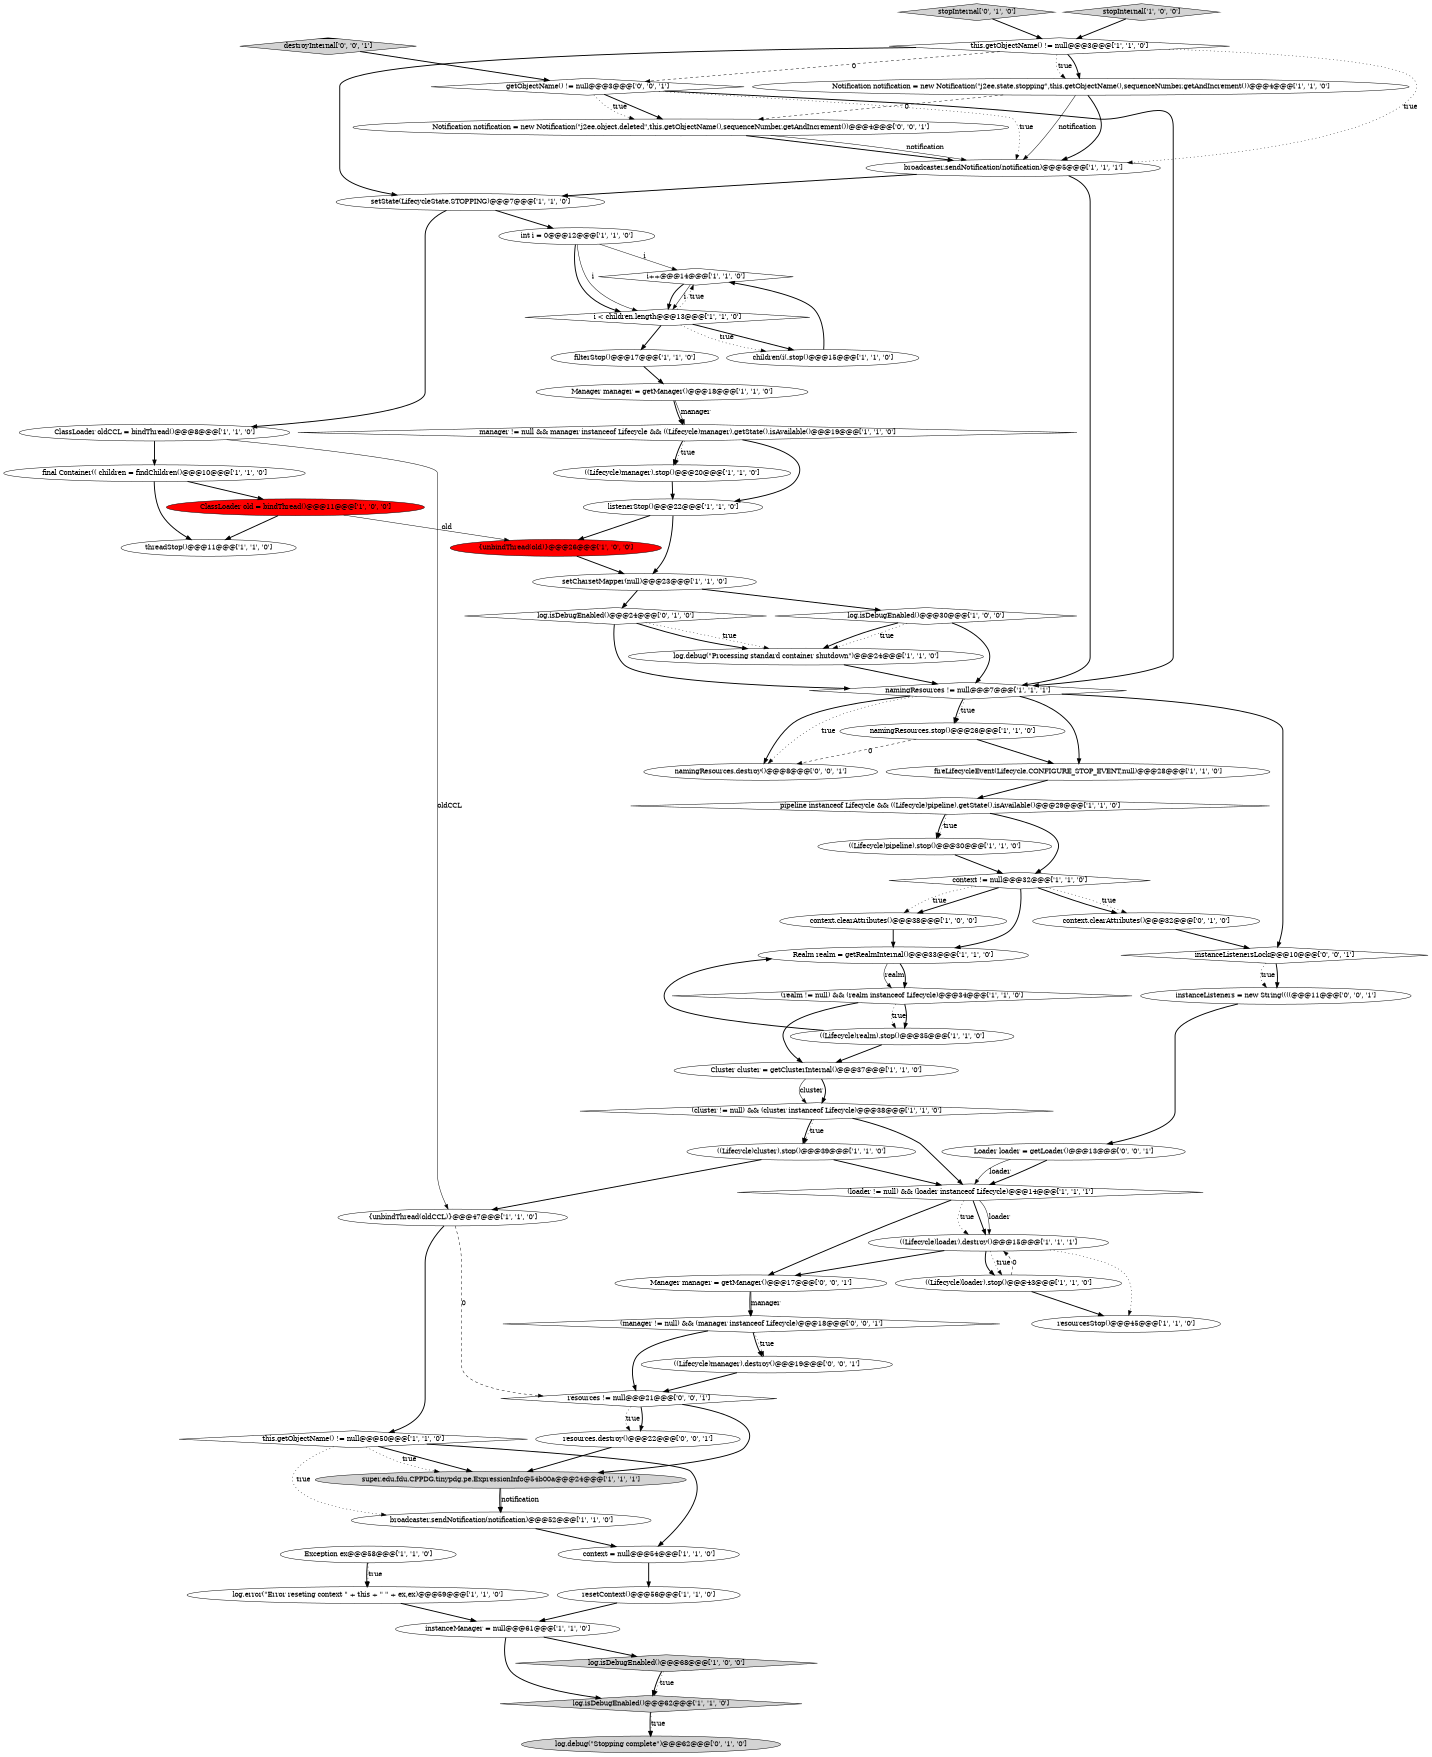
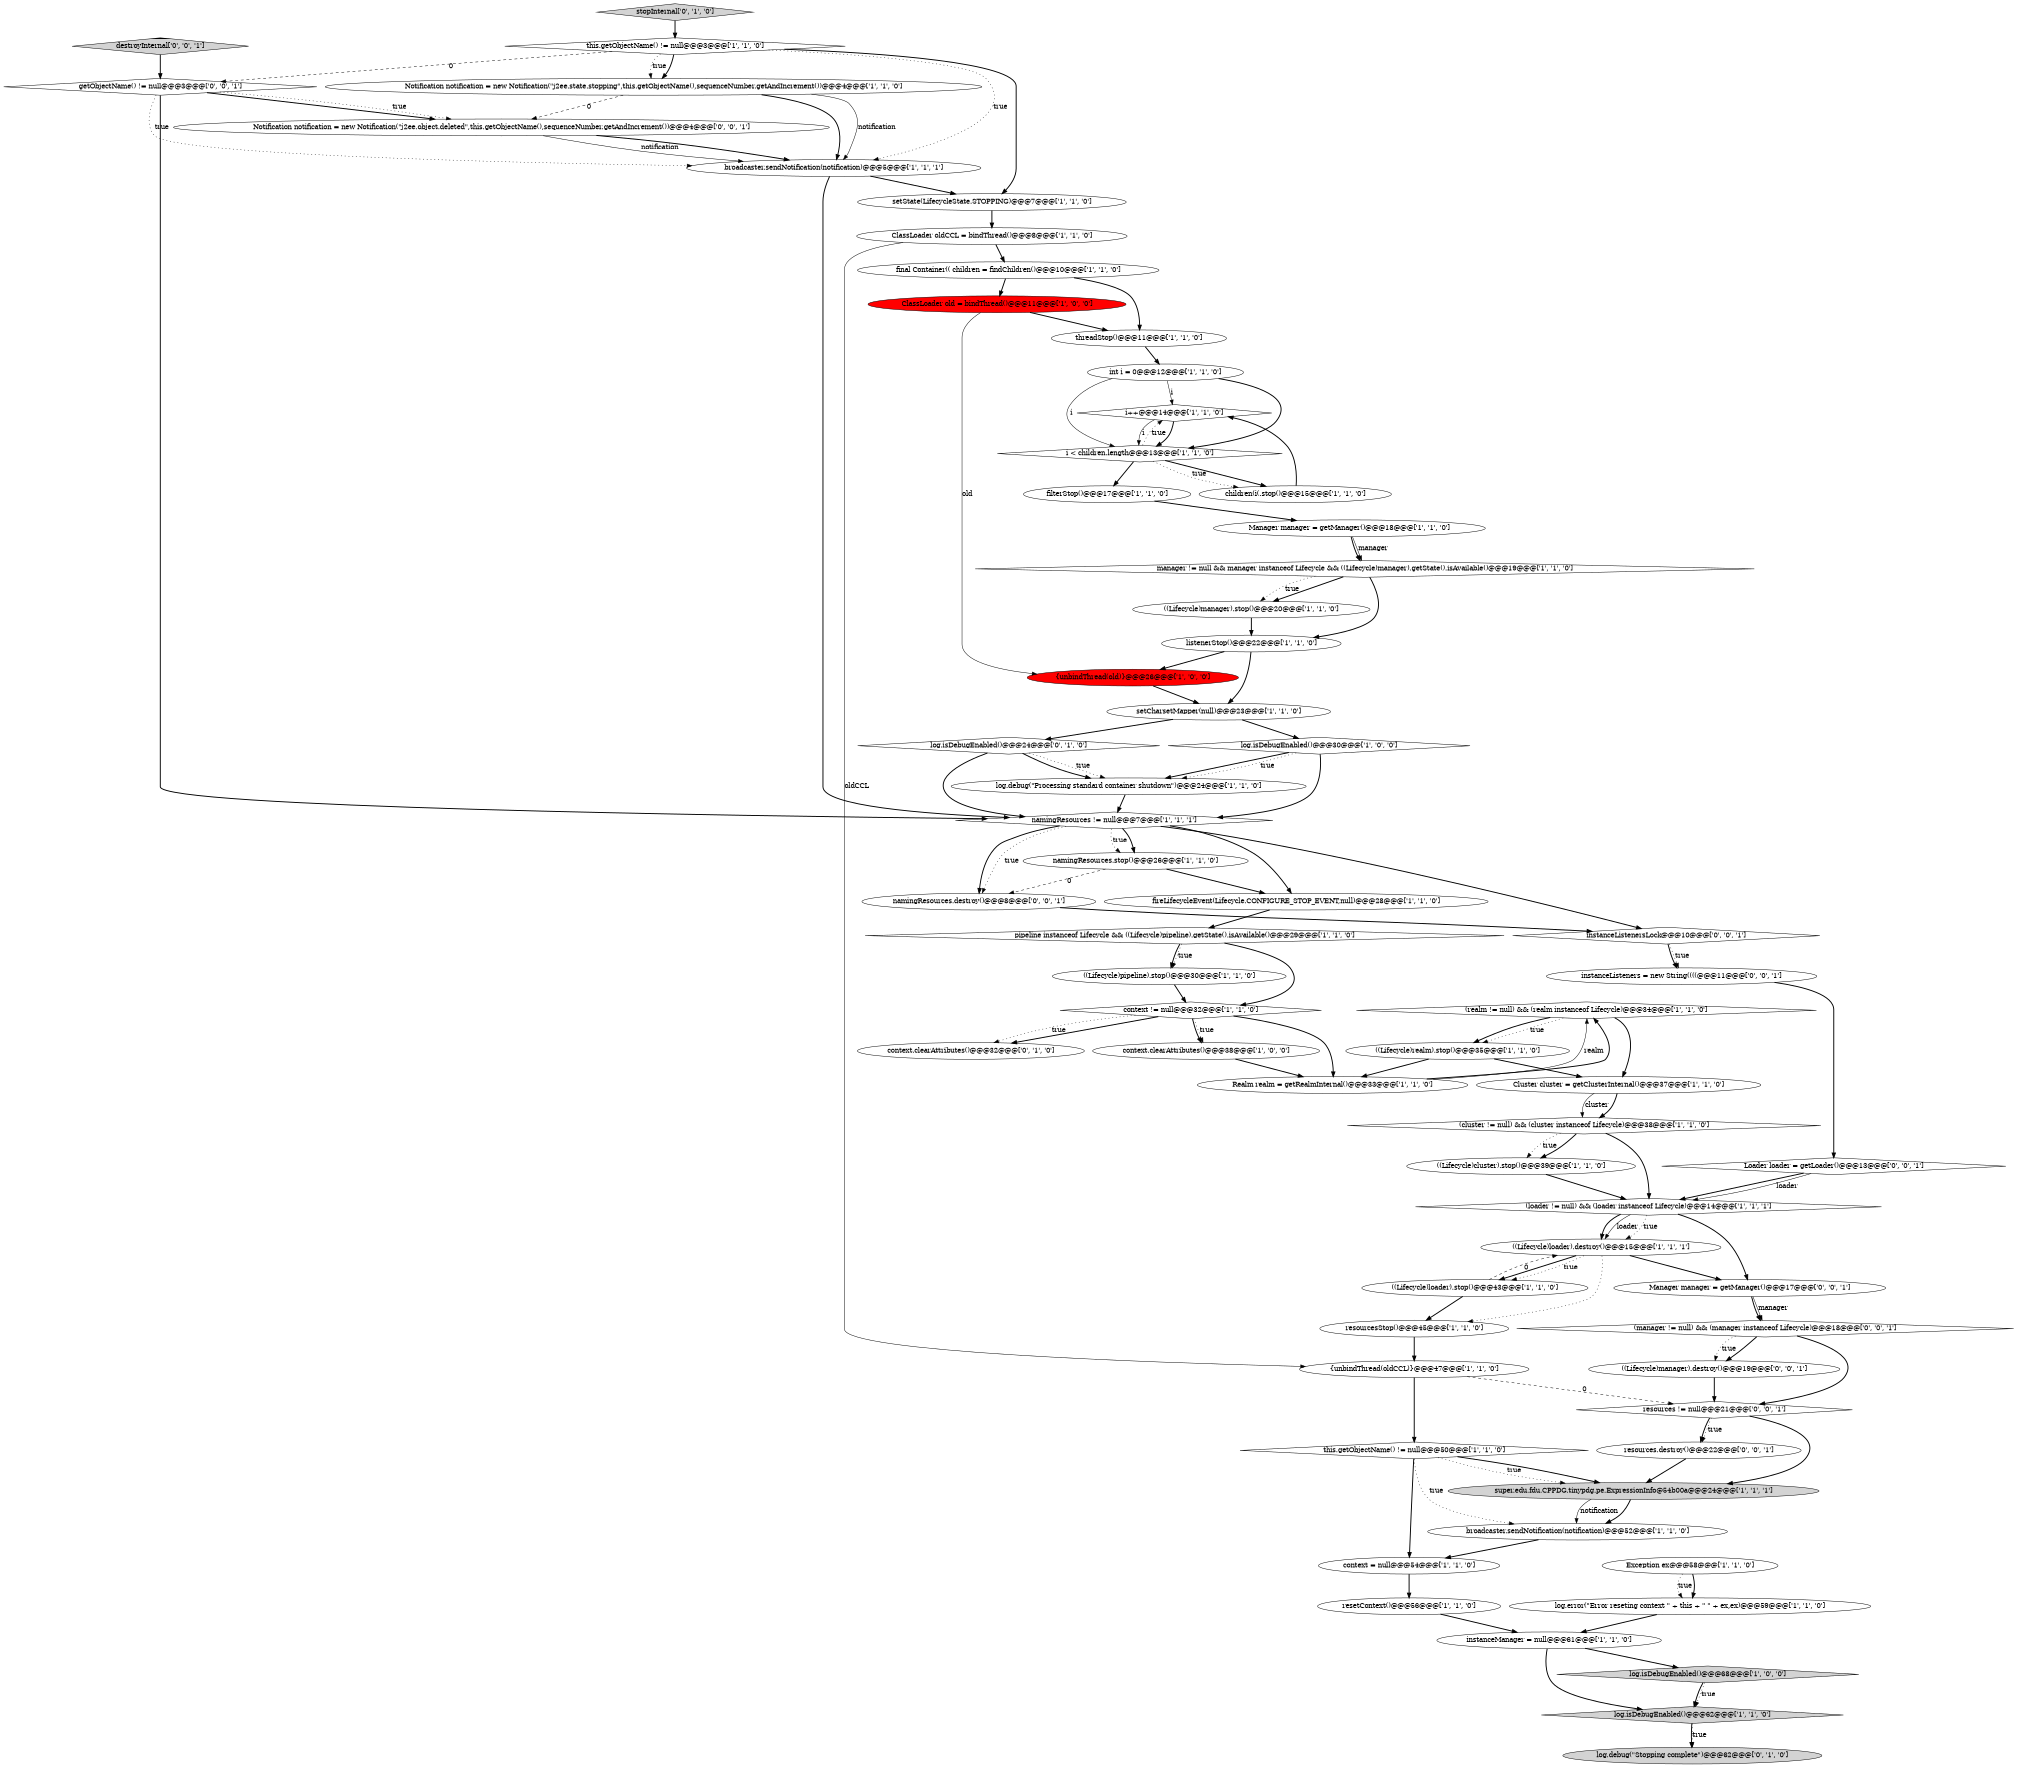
node "stopInternal['1', '0', '0']": removed
edge "setState(LifecycleState.STOPPING)@@@7@@@['1', '1', '0']" -> "int i = 0@@@12@@@['1', '1', '0']": now "threadStop()@@@11@@@['1', '1', '0']" -> "int i = 0@@@12@@@['1', '1', '0']"
edge "context.clearAttributes()@@@32@@@['0', '1', '0']" -> "instanceListenersLock@@@10@@@['0', '0', '1']": now "namingResources.destroy()@@@8@@@['0', '0', '1']" -> "instanceListenersLock@@@10@@@['0', '0', '1']"
node "Loader loader = getLoader()@@@13@@@['0', '0', '1']": shape ellipse -> diamond
edge "((Lifecycle)cluster).stop()@@@39@@@['1', '1', '0']" -> "{unbindThread(oldCCL)}@@@47@@@['1', '1', '0']": now "resourcesStop()@@@45@@@['1', '1', '0']" -> "{unbindThread(oldCCL)}@@@47@@@['1', '1', '0']"
